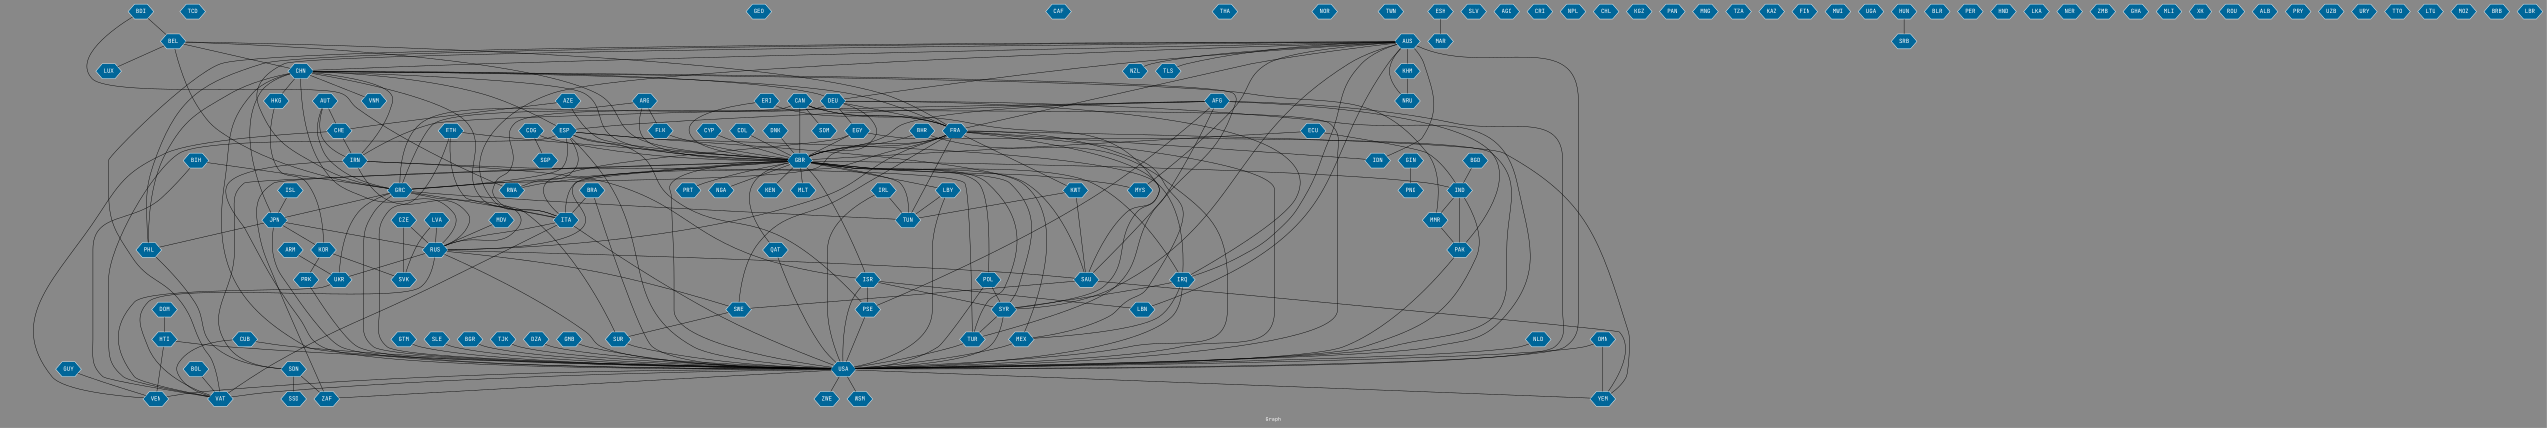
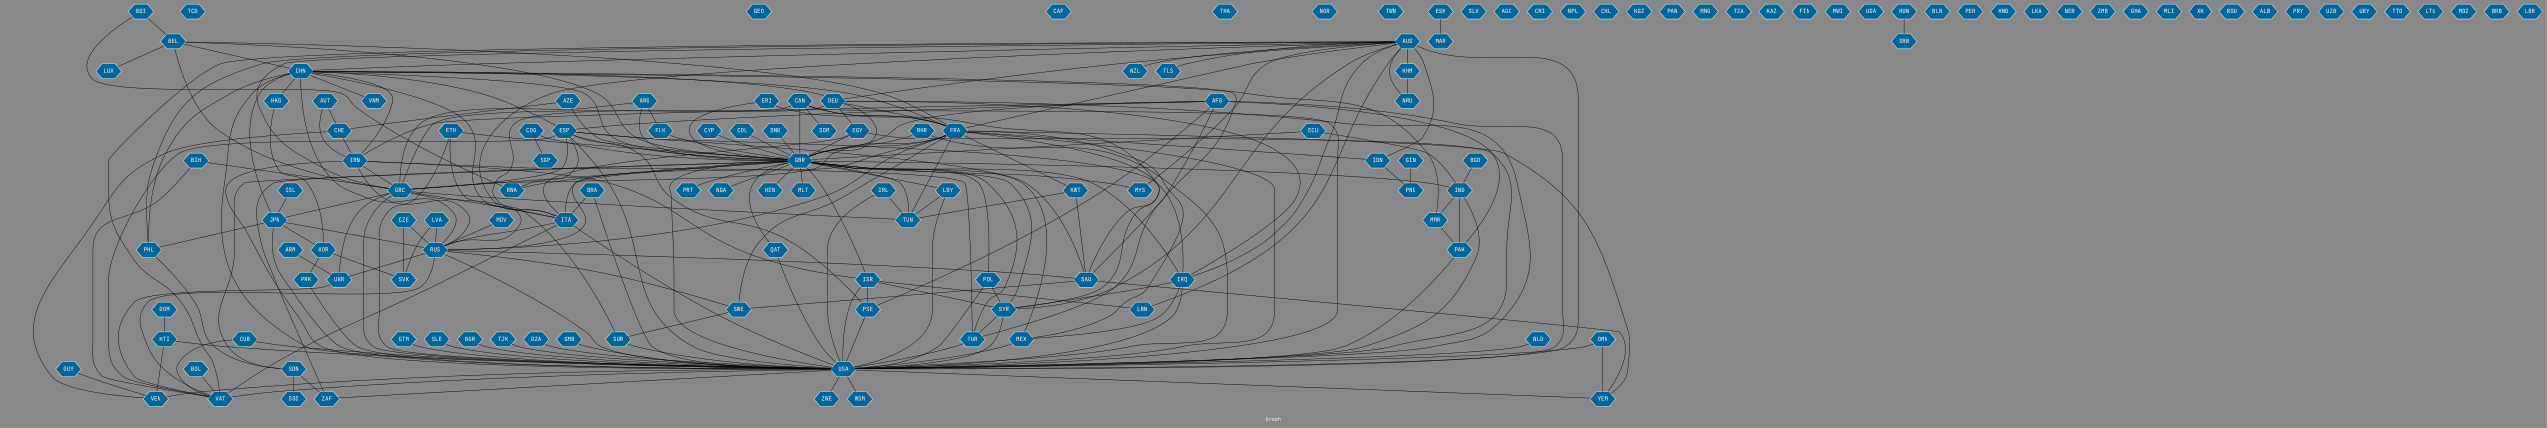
edge "AUT" -- "GRC": now "IRN" -- "GRC"
edge "IDN" -- "PNG": added
